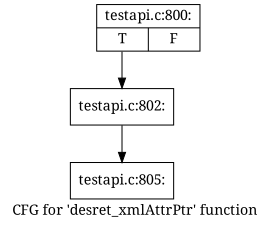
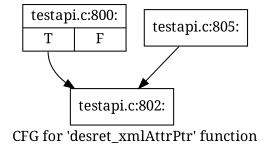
edge "testapi.c:802:" -> "testapi.c:805:": reversed
